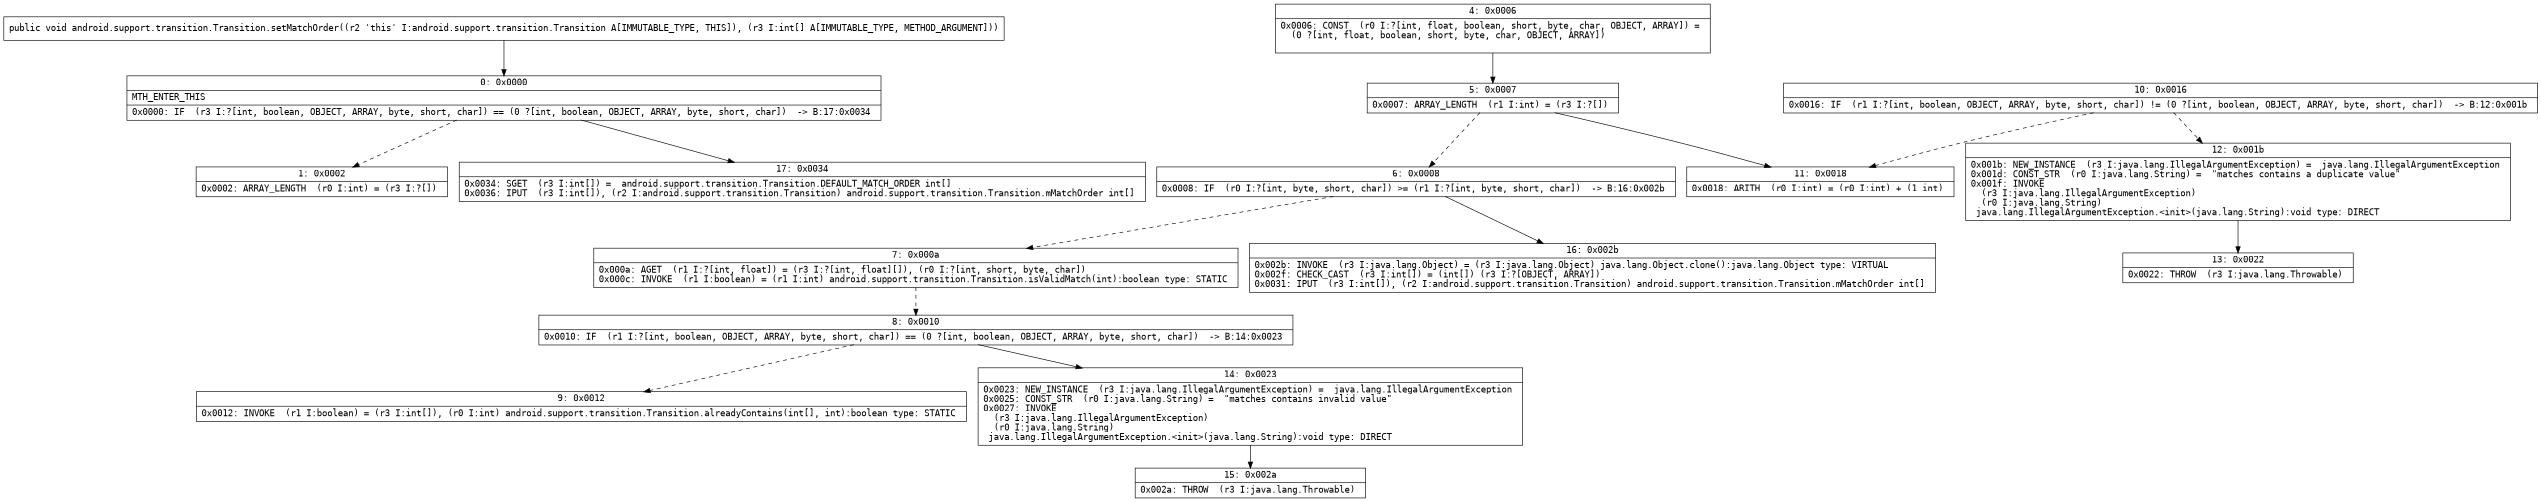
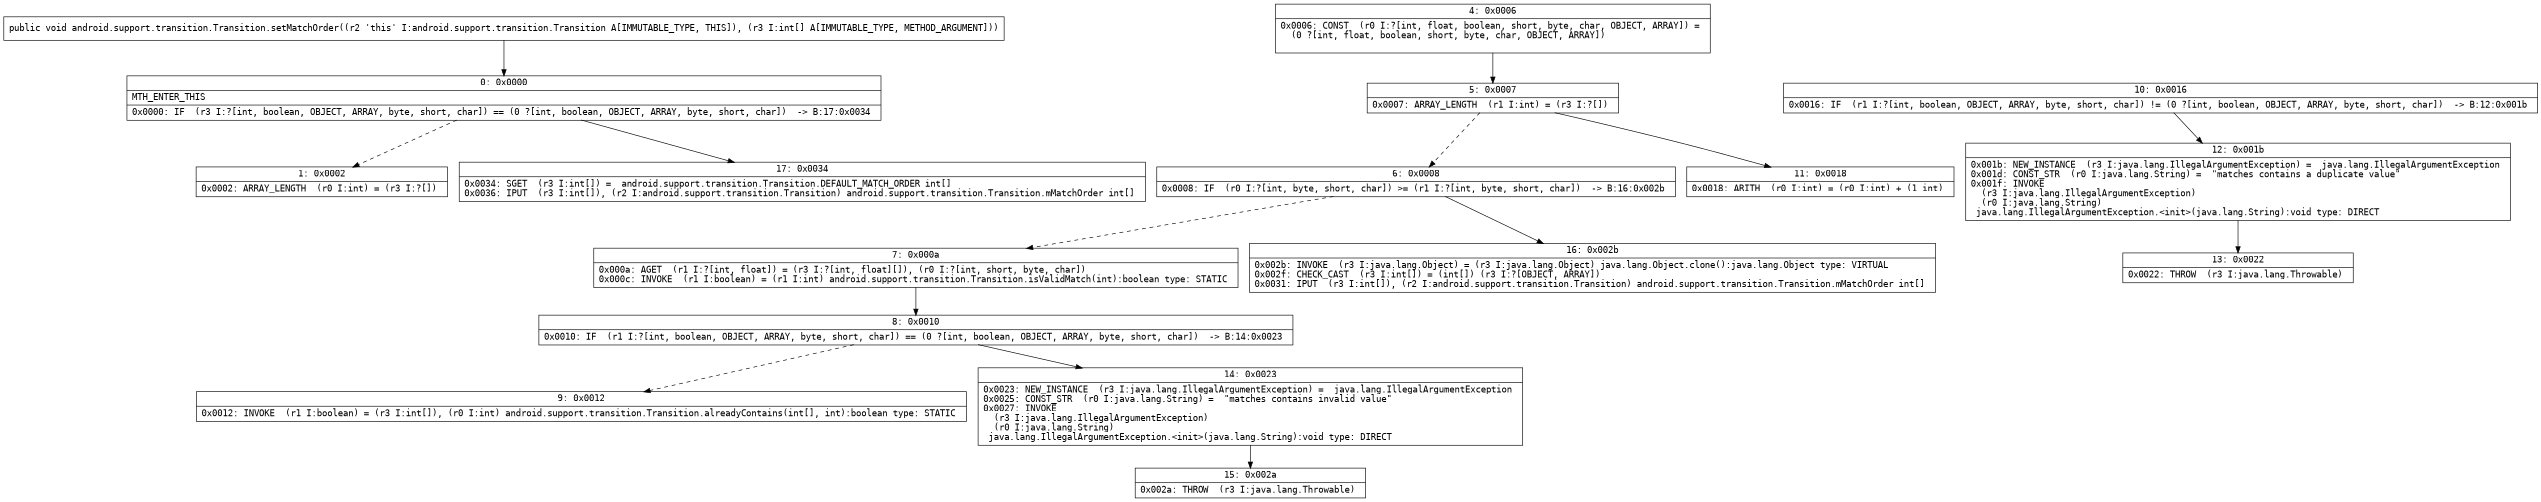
edge "10: 0x0016" -> "12: 0x001b": style dashed -> solid
edge "10: 0x0016" -> "11: 0x0018": removed
edge "7: 0x000a" -> "8: 0x0010": style dashed -> solid
